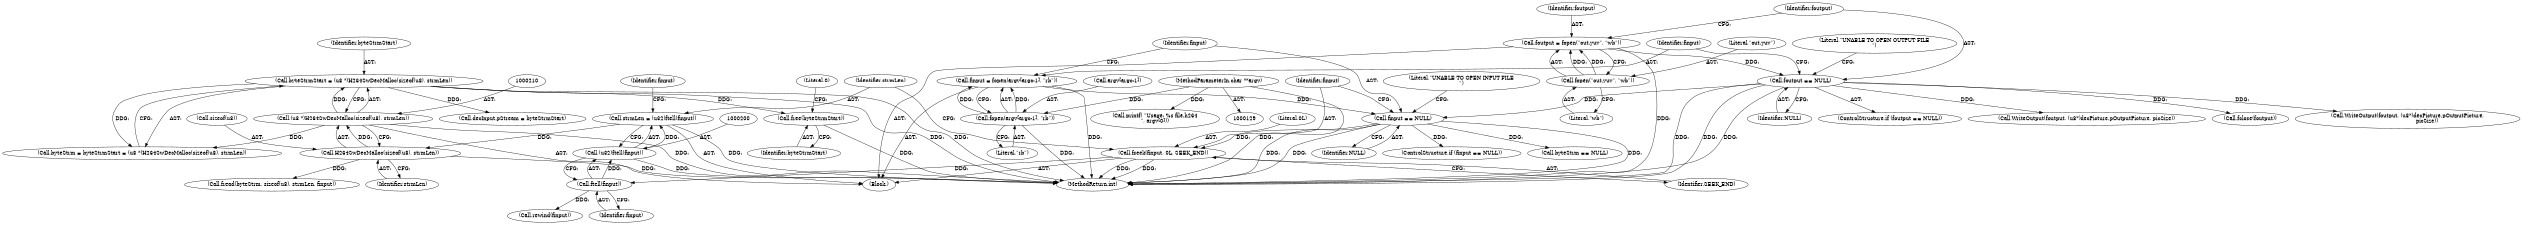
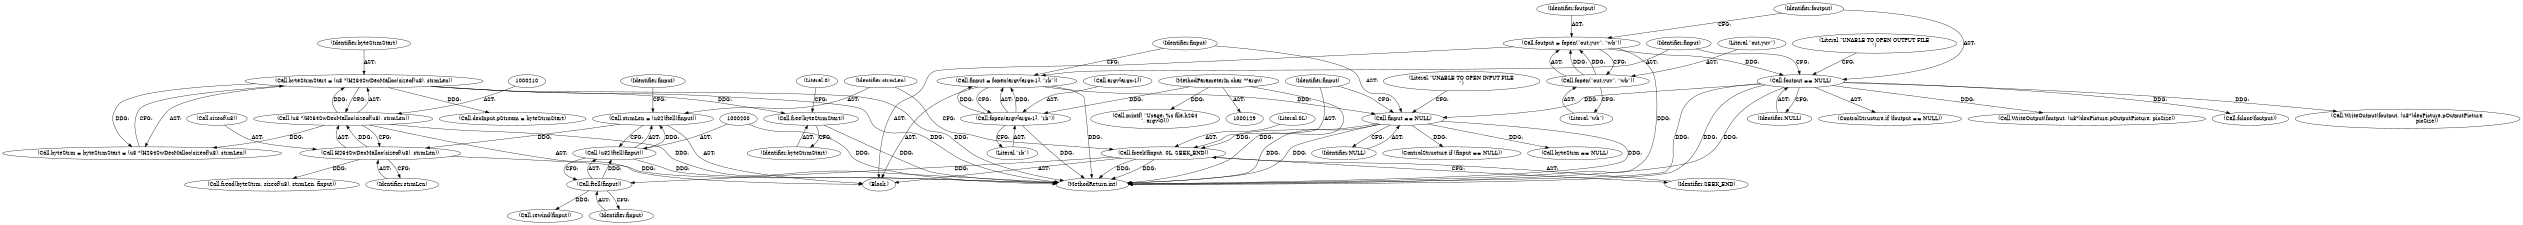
edge "(Call,strmLen = (u32)ftell(finput))" -> "(MethodReturn,int)": now "1000200" -> "(MethodReturn,int)"
